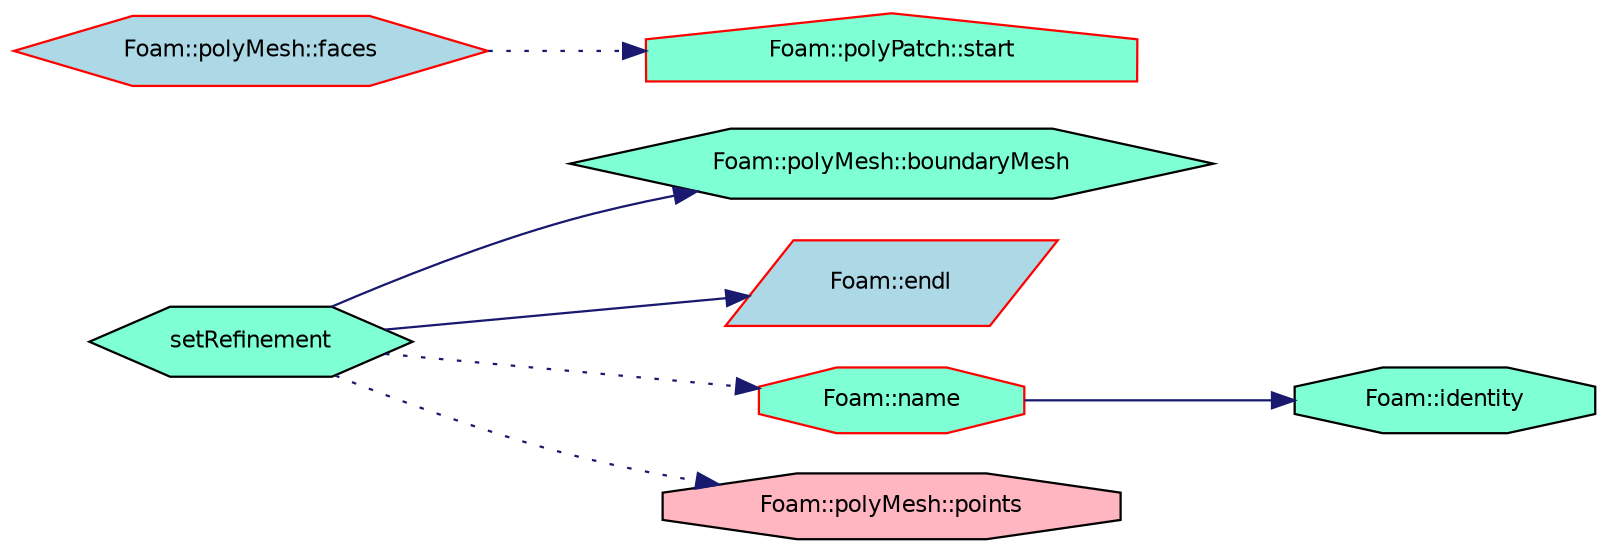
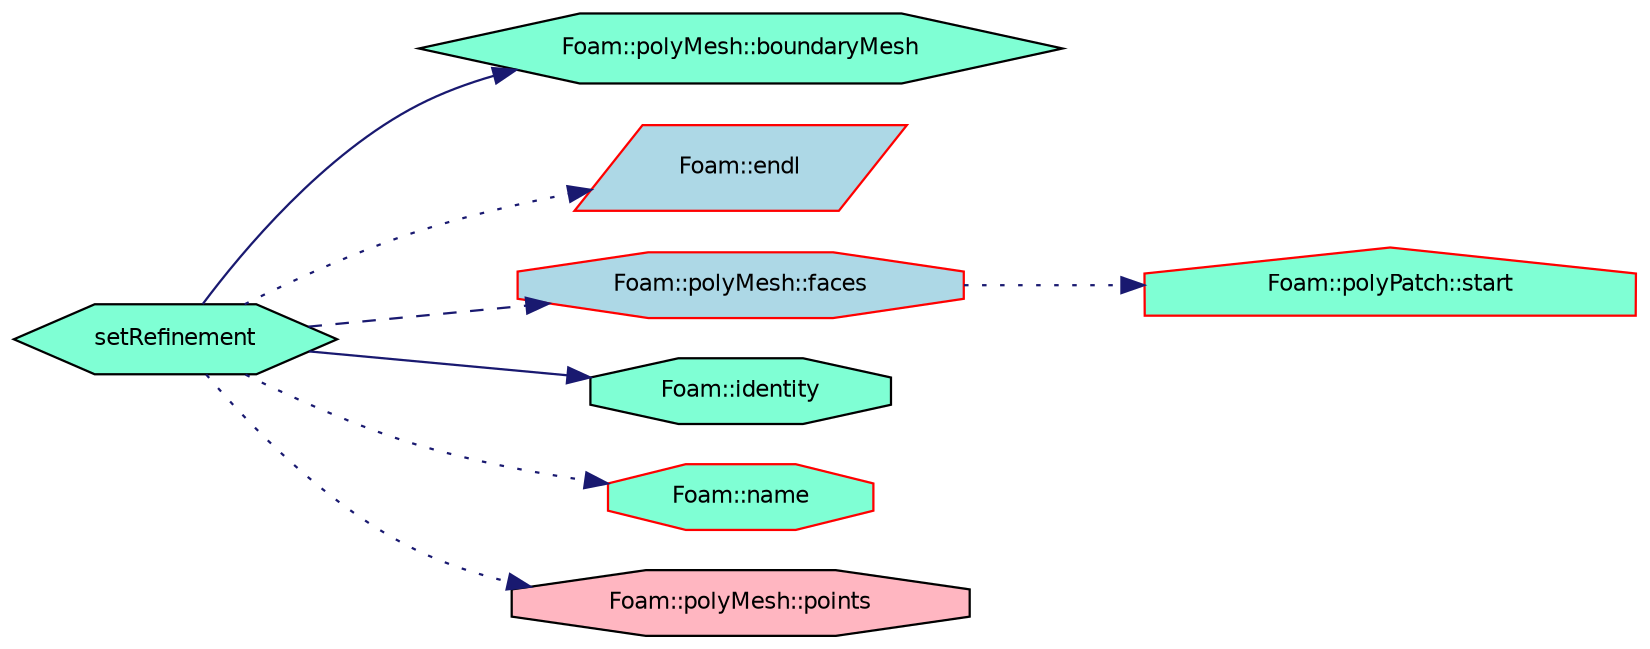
node "Foam::polyMesh::faces": shape hexagon -> octagon
edge "setRefinement" -> "Foam::endl": style solid -> dotted
edge "setRefinement" -> "Foam::polyMesh::faces": added
edge "Foam::name" -> "Foam::identity": now "setRefinement" -> "Foam::identity"
